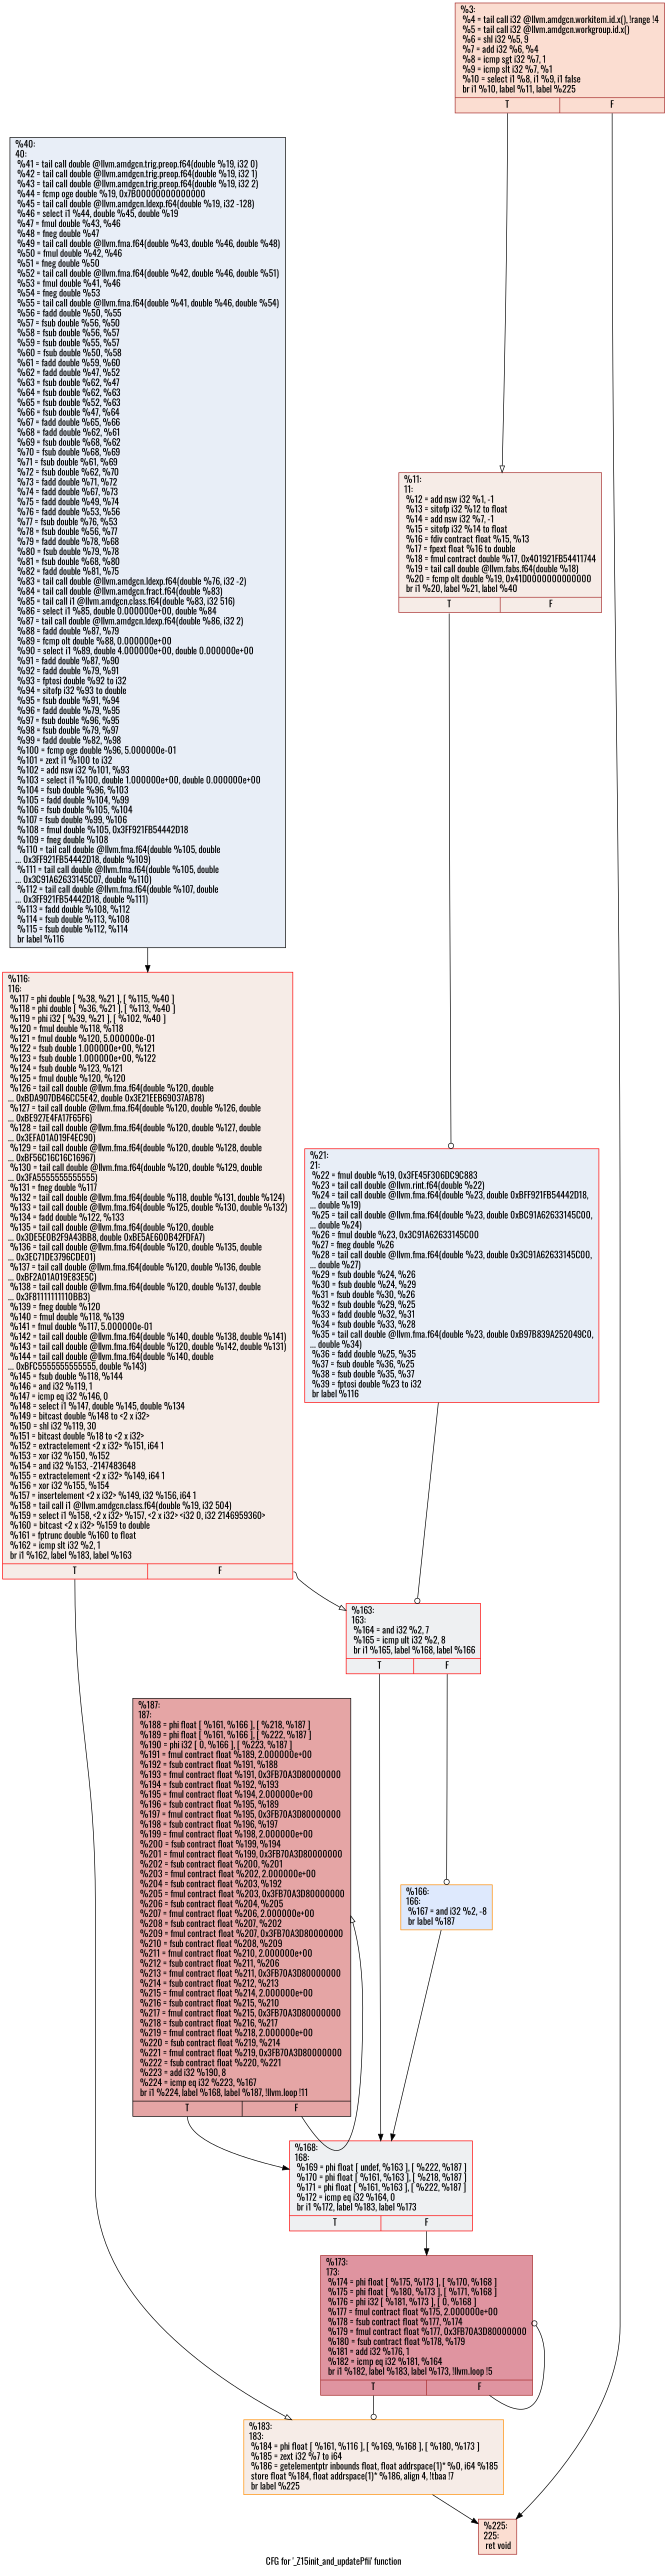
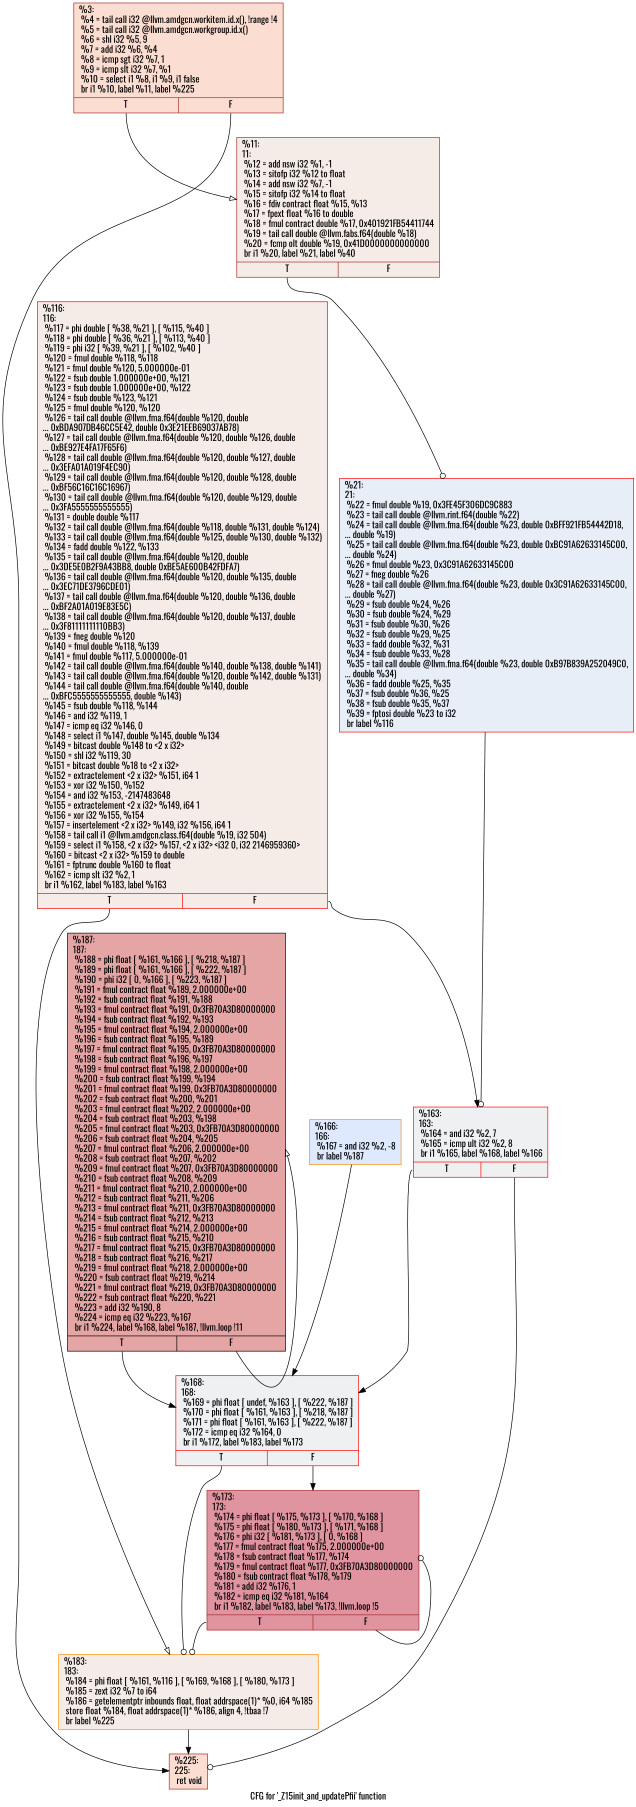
node "%40:": removed
node "%116:": text "%131 = fneg double %117" -> "%131 = double double %117"
edge "%168:" -> "%183:": added
edge "%116:" -> "%163:": arrowhead onormal -> normal
edge "%163:" -> "%166:": now "%163:" -> "%225:"
node "%187:": text "%204 = fsub contract float %203, %192" -> "%204 = fsub contract float %203, %198"
